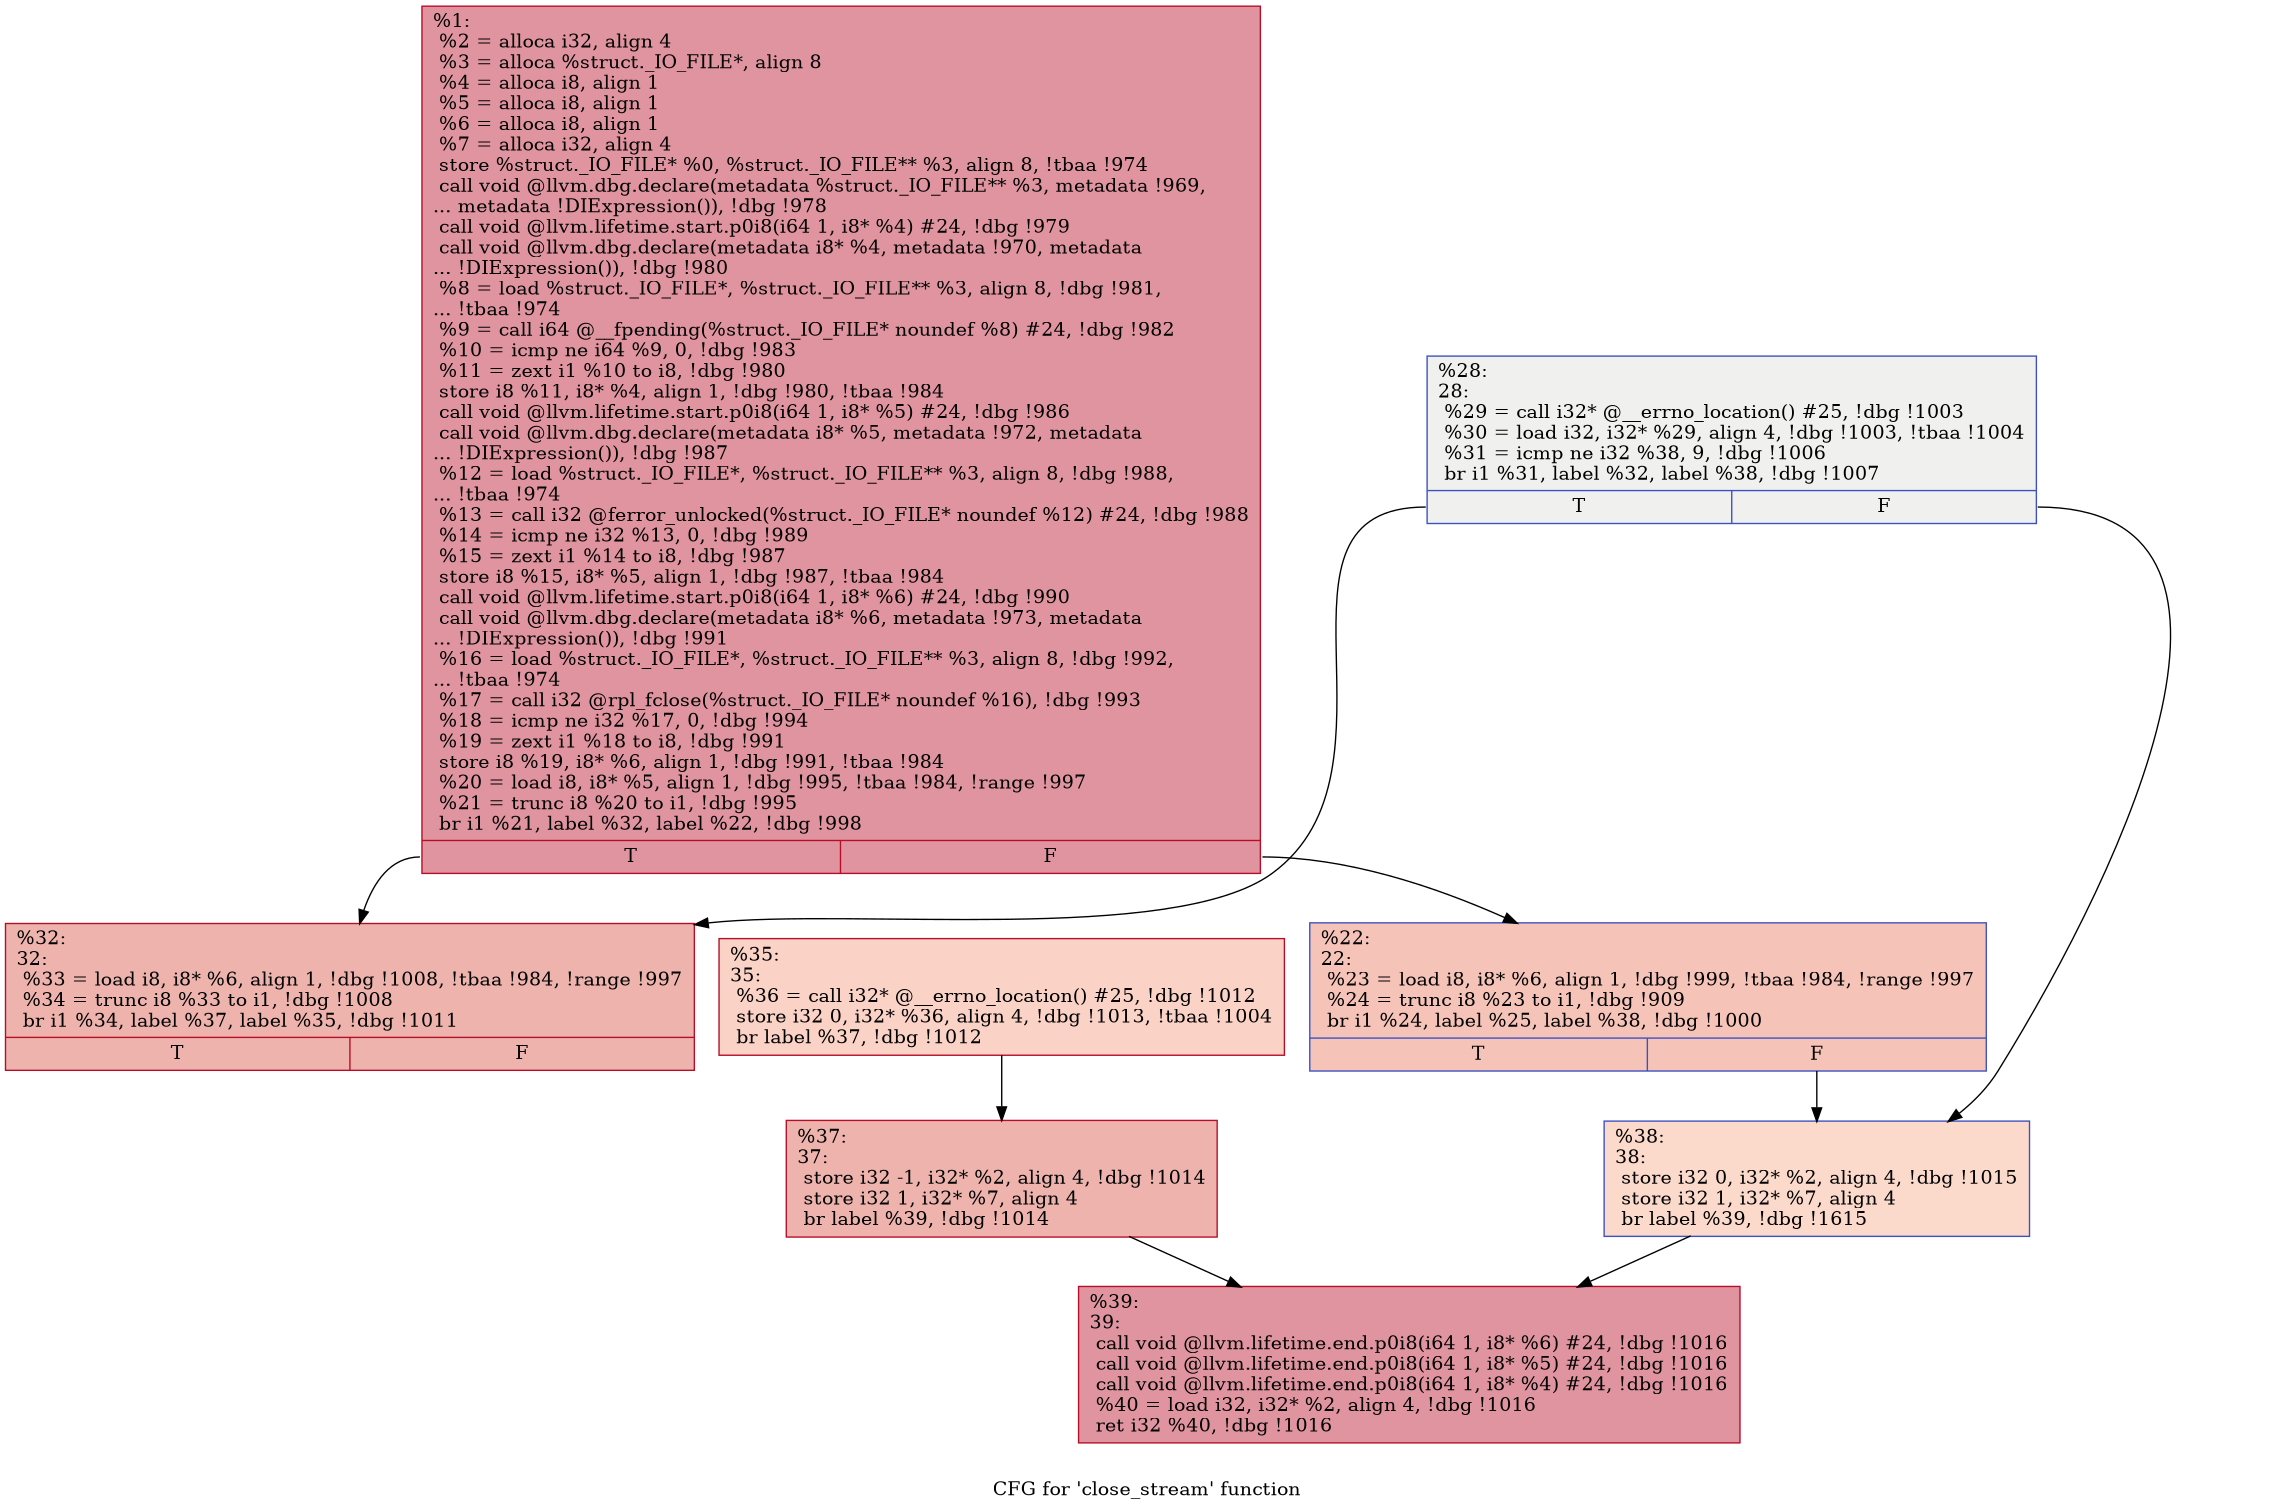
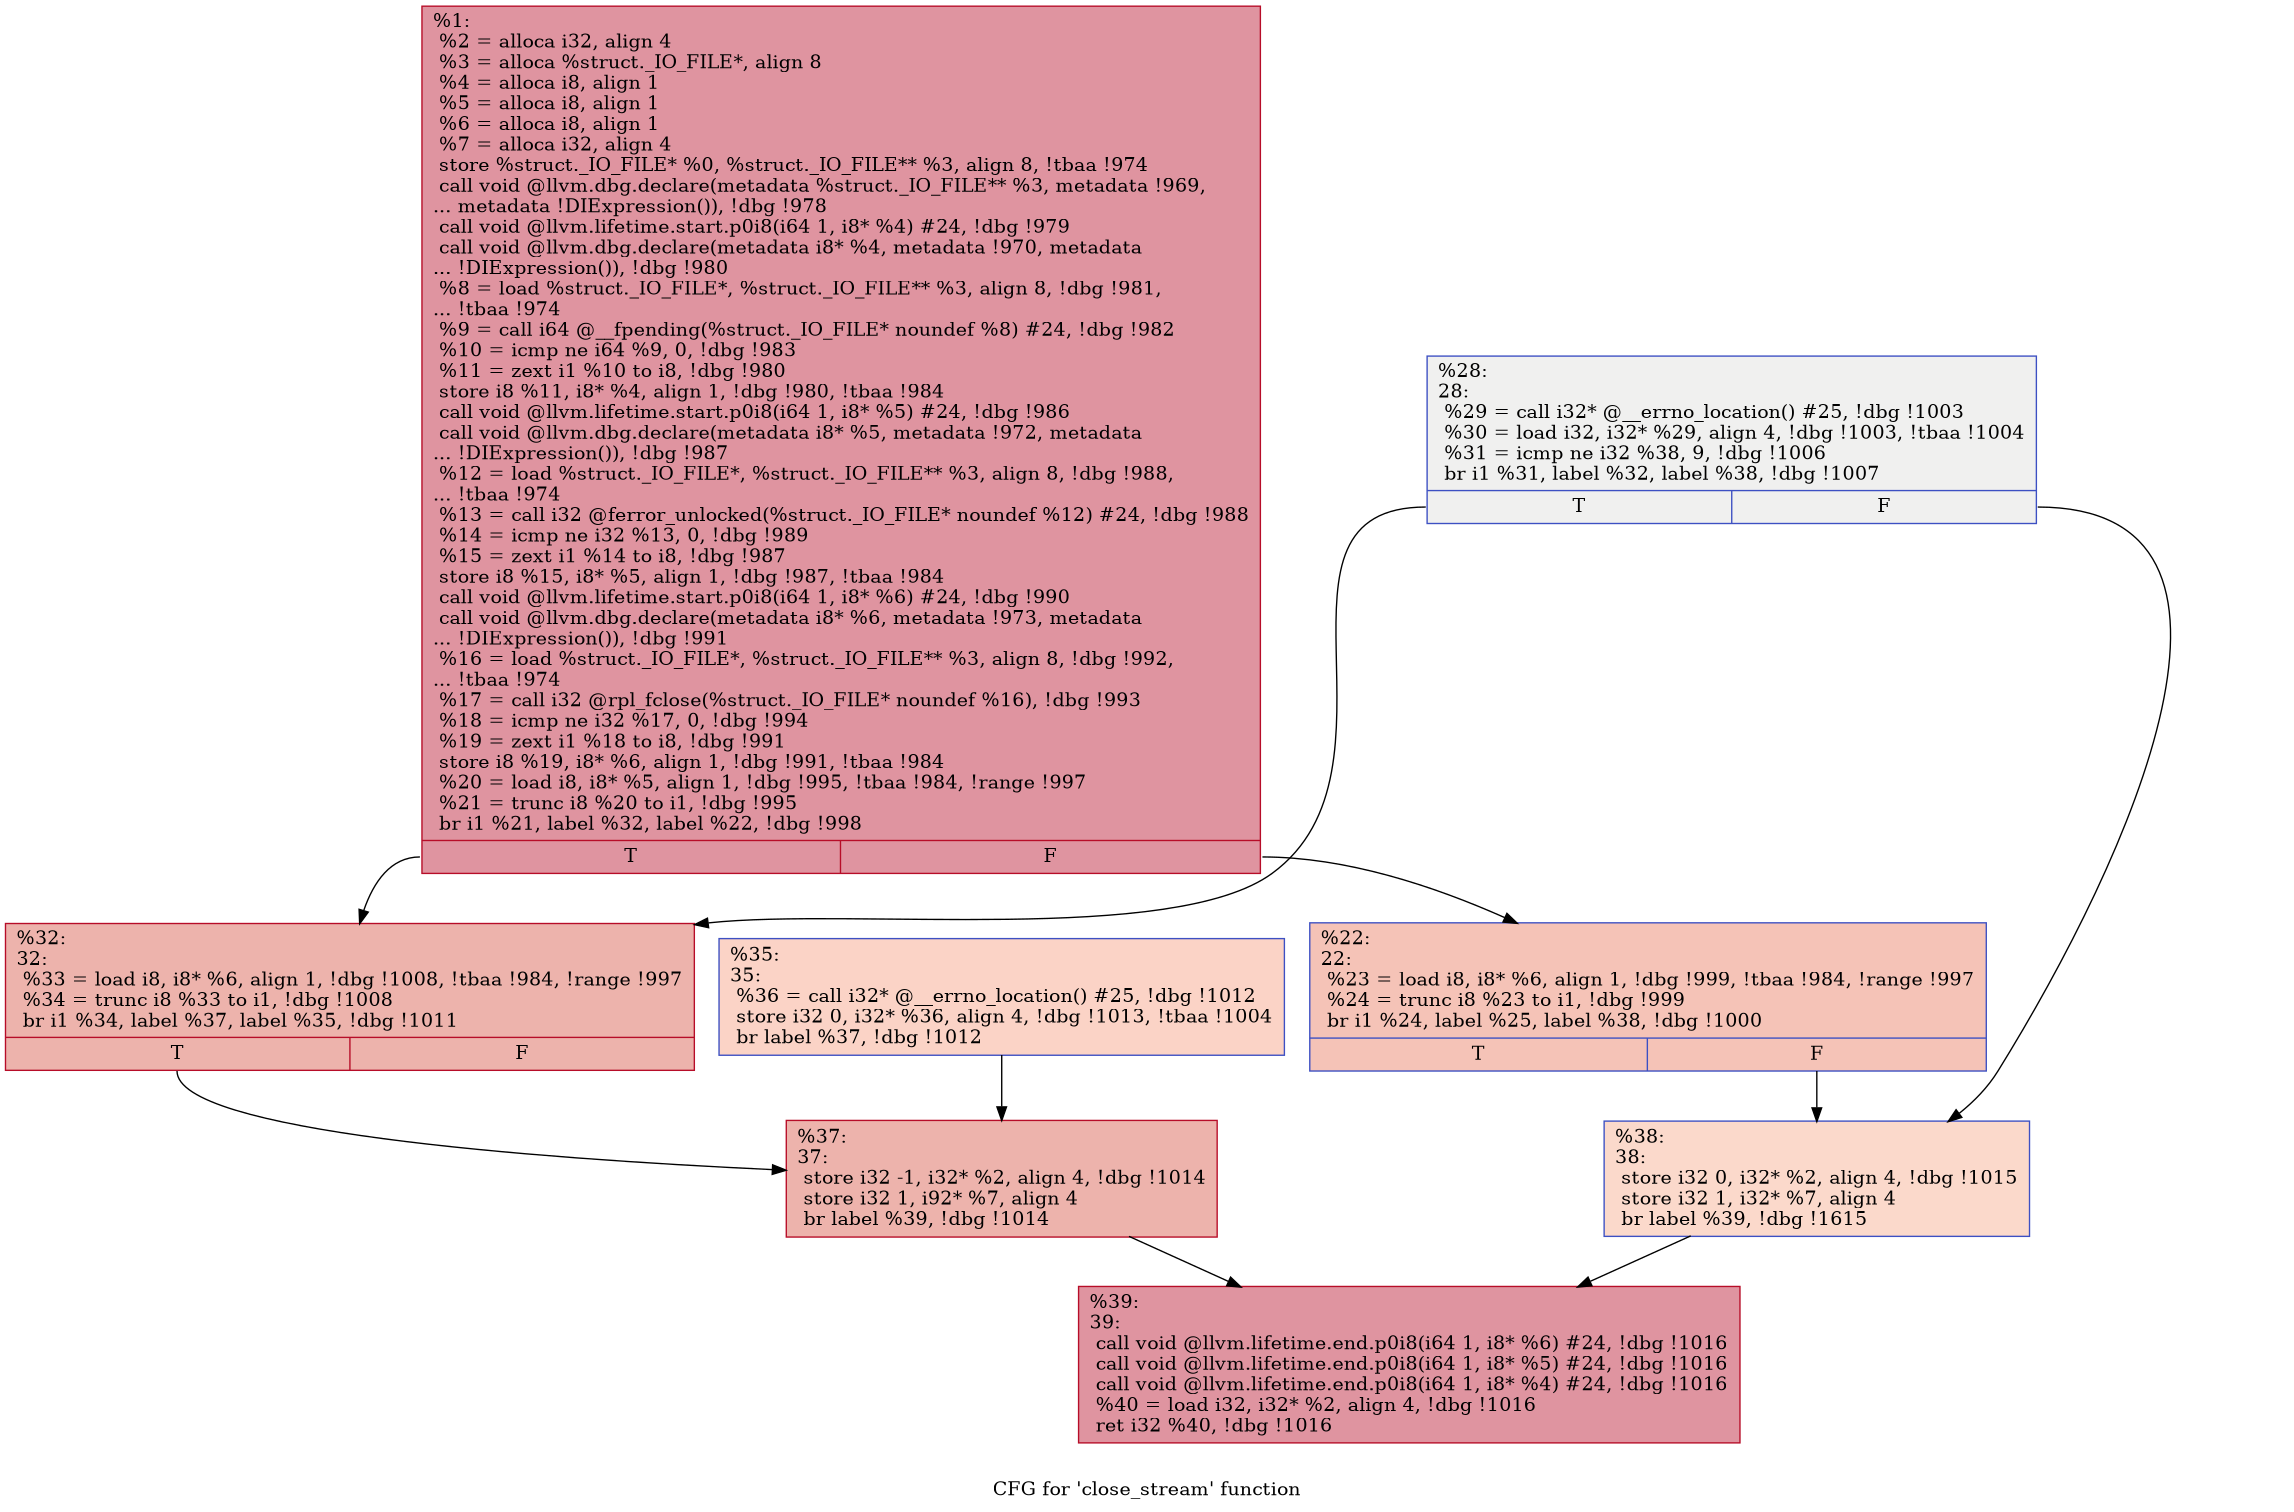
node "%35:": color #b70d28ff -> #3d50c3ff
node "%22:": text "%24 = trunc i8 %23 to i1, !dbg !909" -> "%24 = trunc i8 %23 to i1, !dbg !999"
edge "%32:" -> "%37:": added
node "%37:": text "store i32 1, i32* %7, align 4" -> "store i32 1, i92* %7, align 4"
